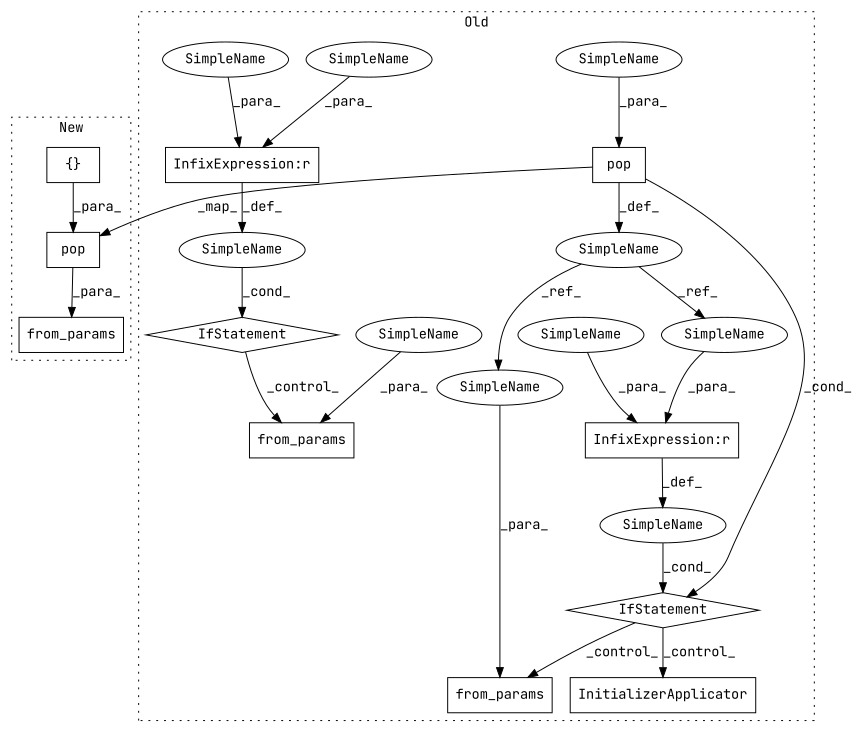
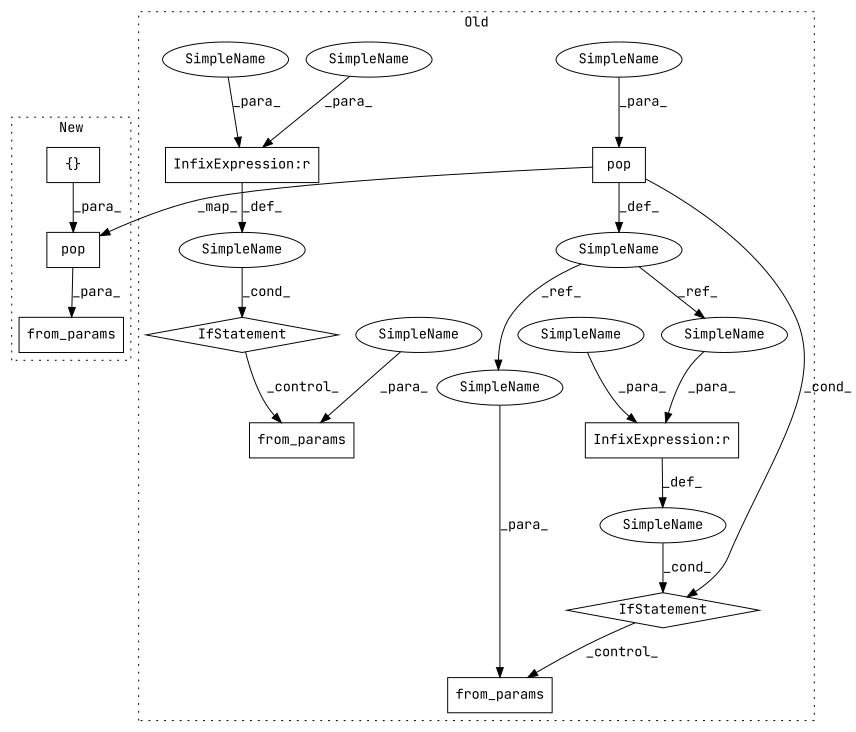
node "InitializerApplicator": removed
